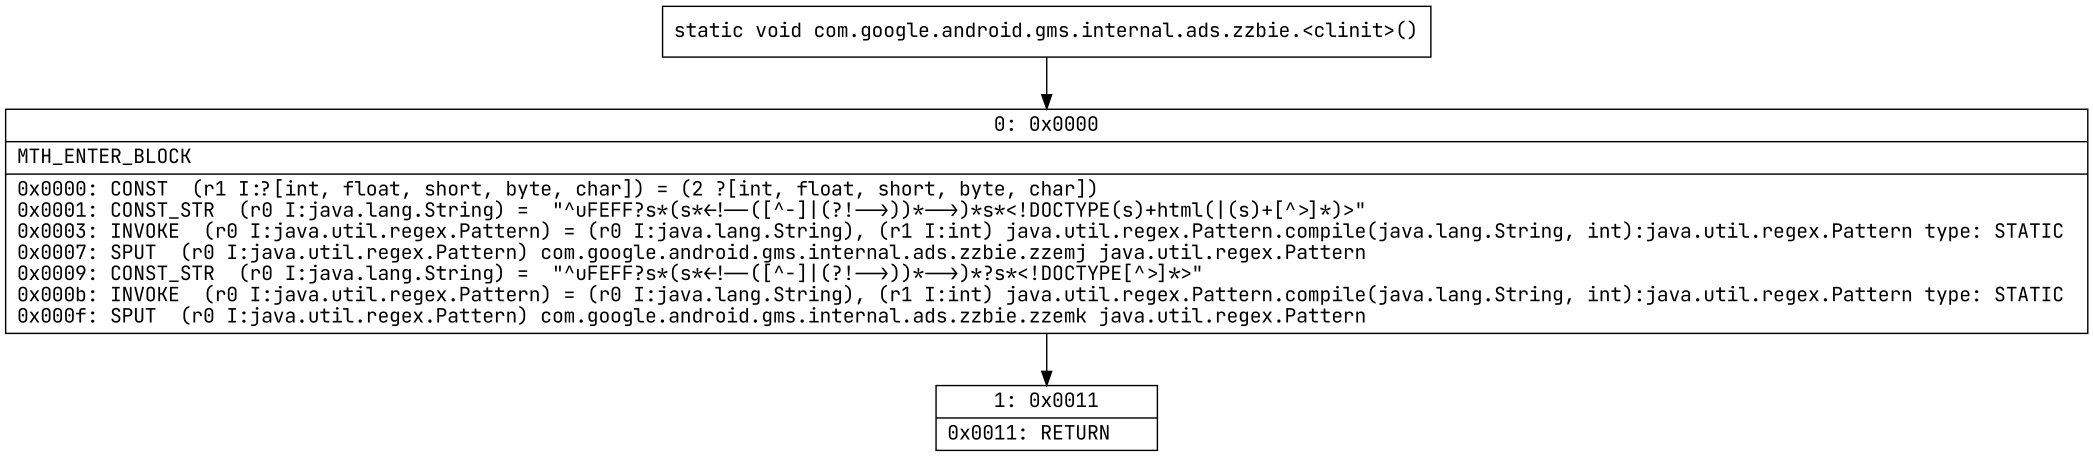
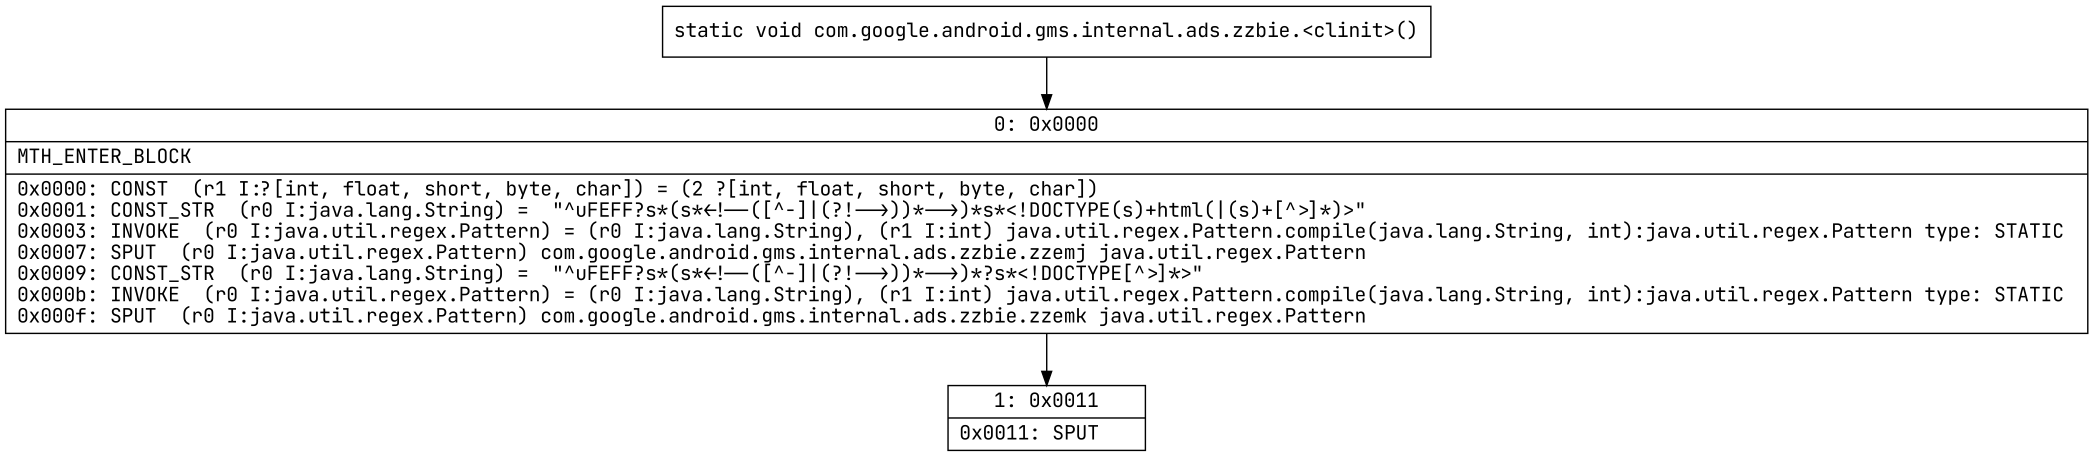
node "1: 0x0011": text "0x0011: RETURN" -> "0x0011: SPUT"
